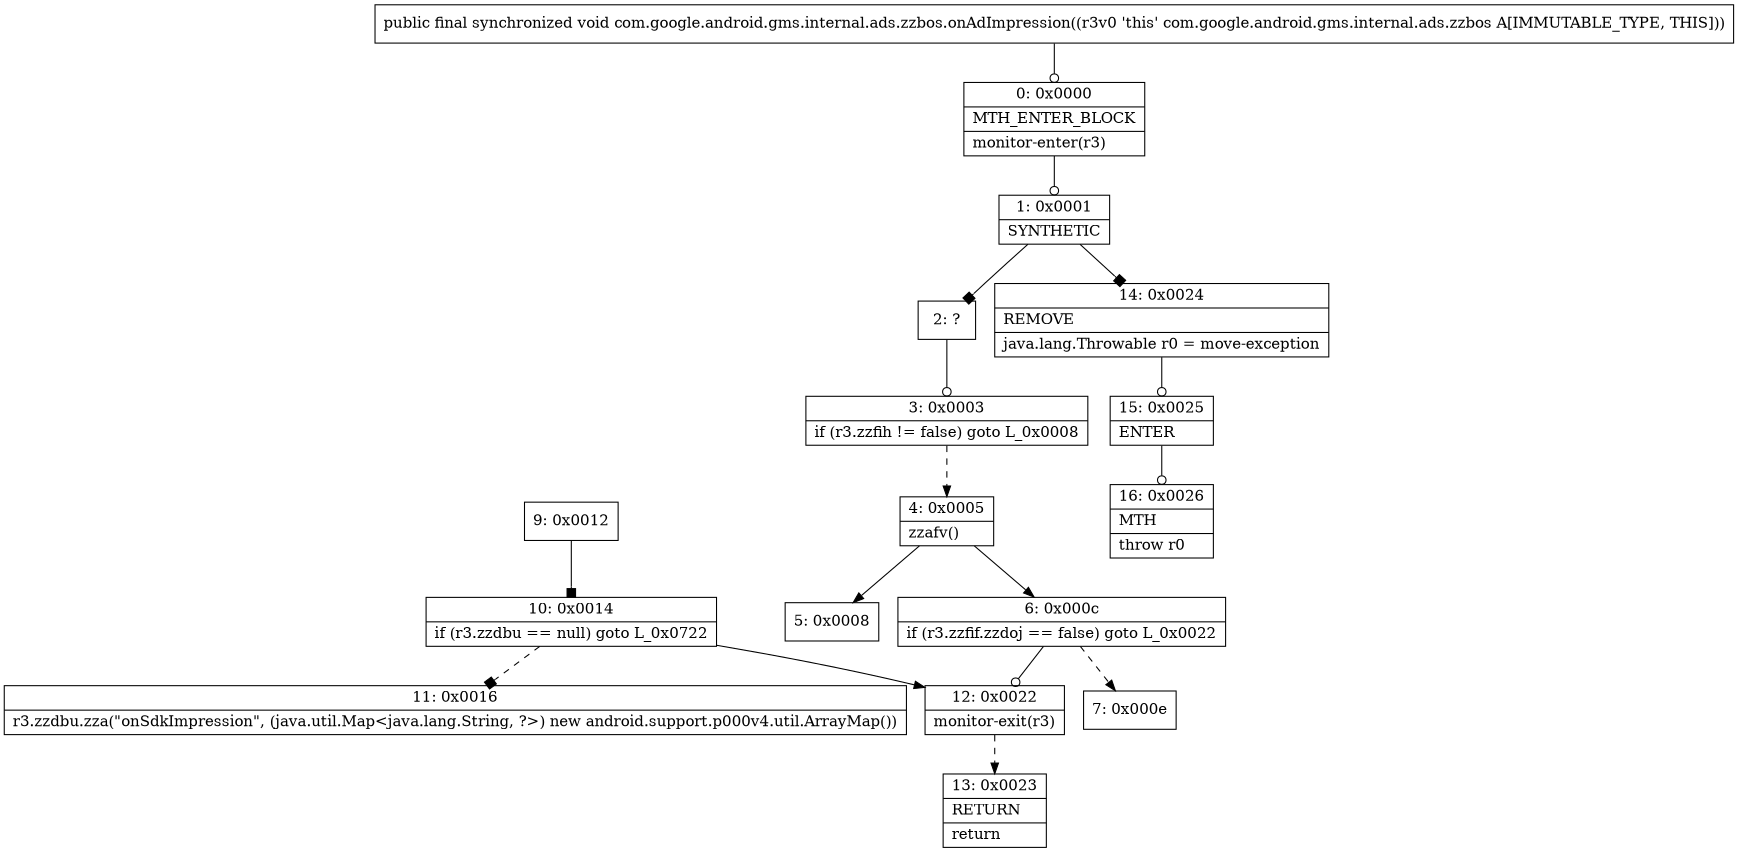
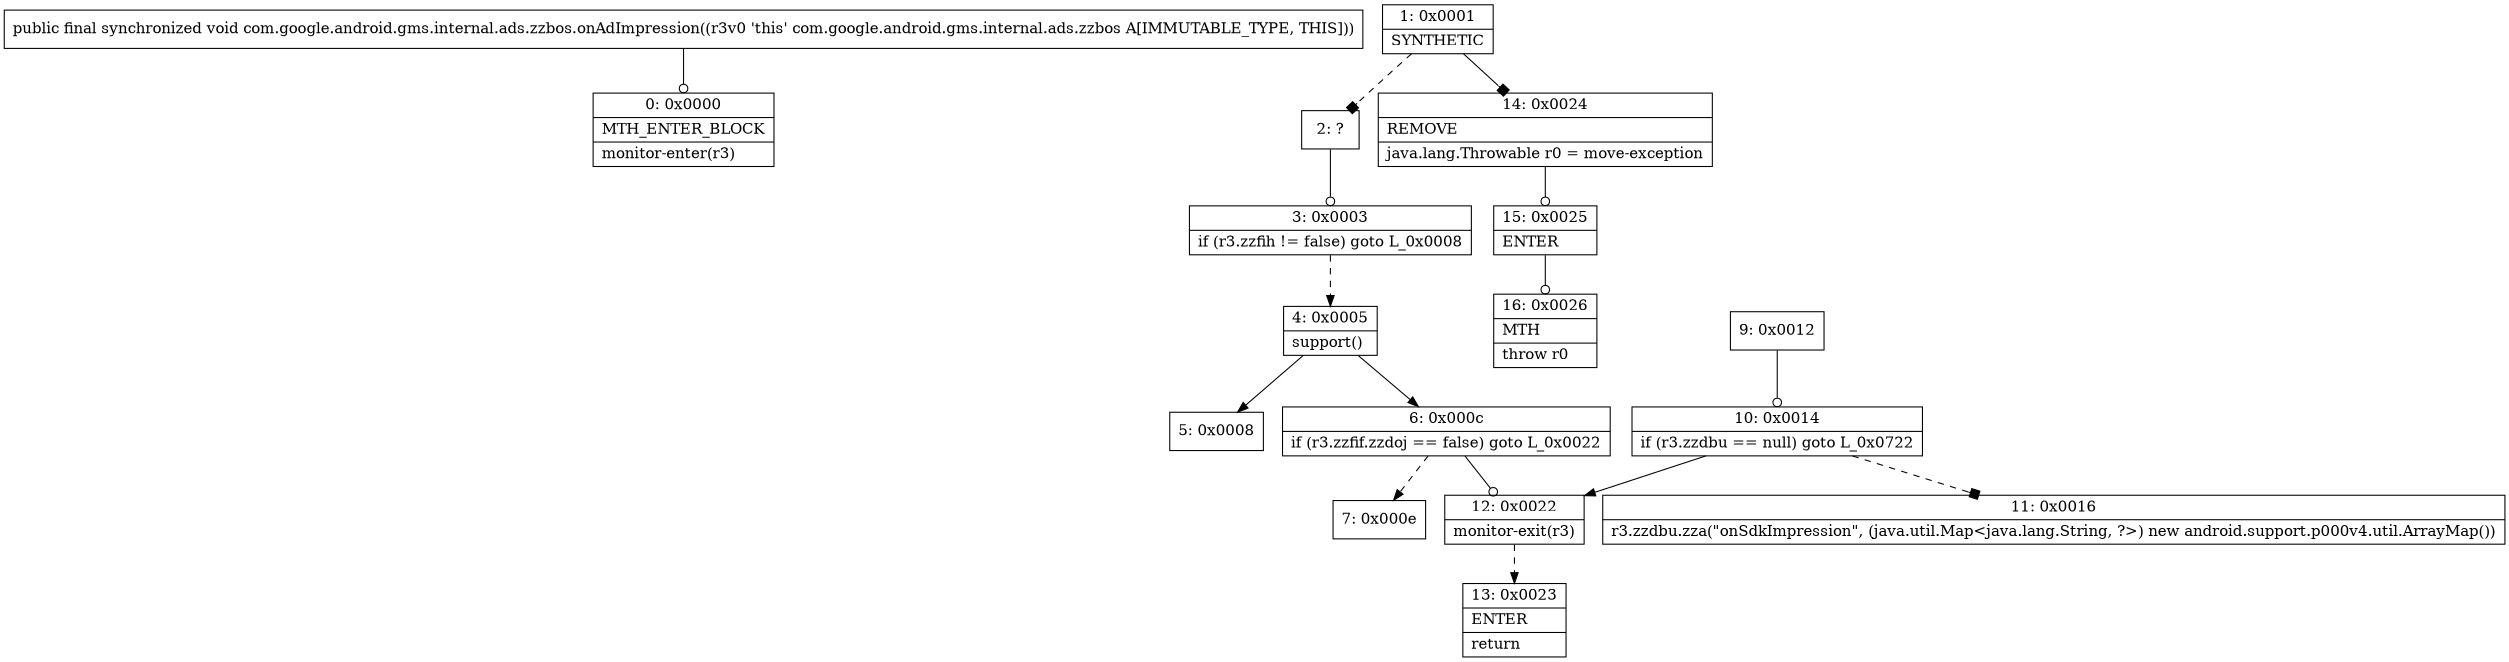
edge "0: 0x0000" -> "1: 0x0001": removed
edge "1: 0x0001" -> "2: ?": style solid -> dashed
node "4: 0x0005": text "zzafv()" -> "support()"
edge "9: 0x0012" -> "10: 0x0014": arrowhead box -> odot
node "13: 0x0023": text "RETURN" -> "ENTER"
